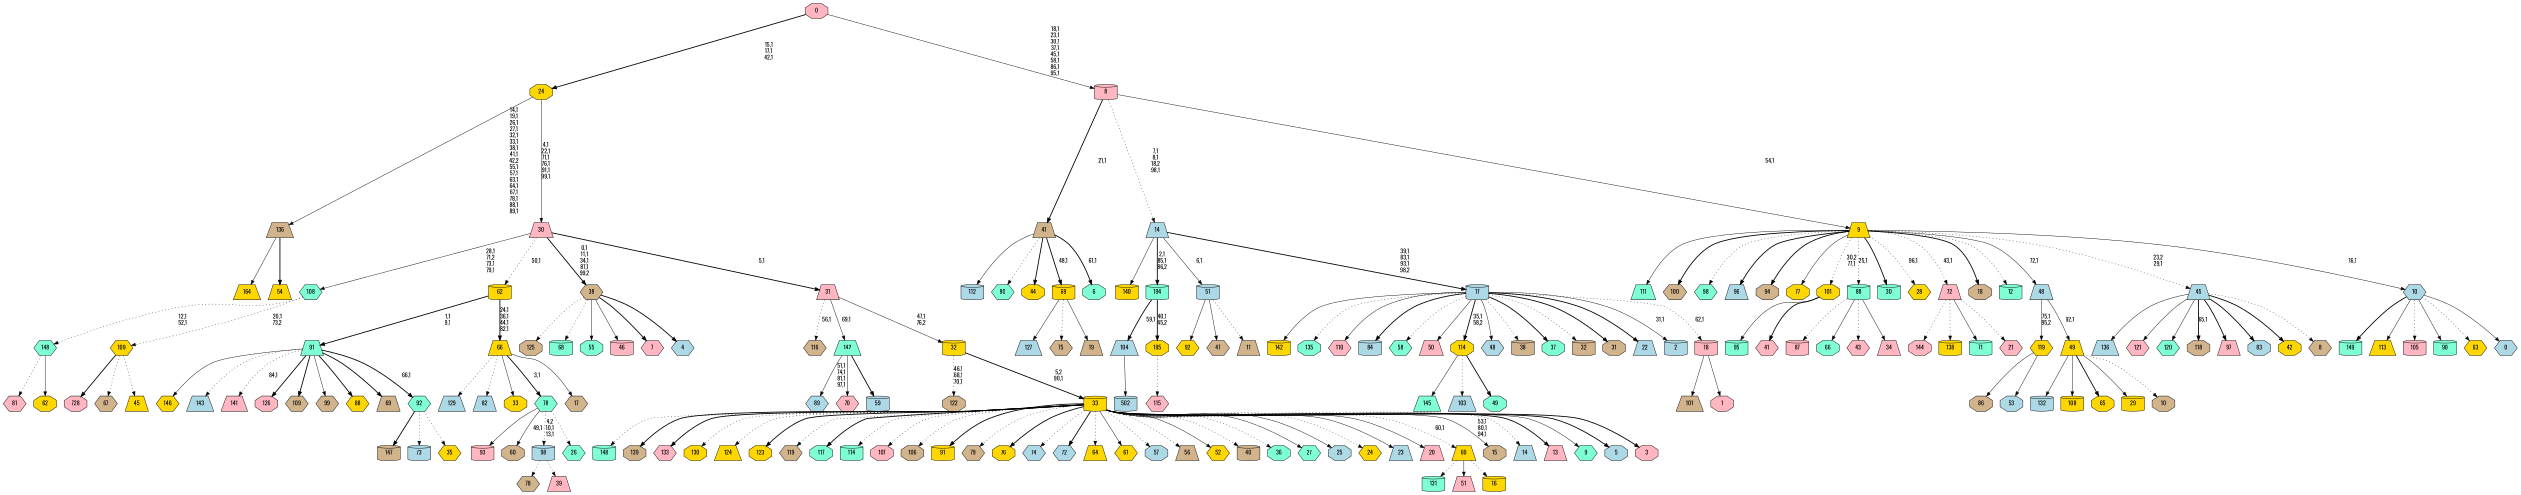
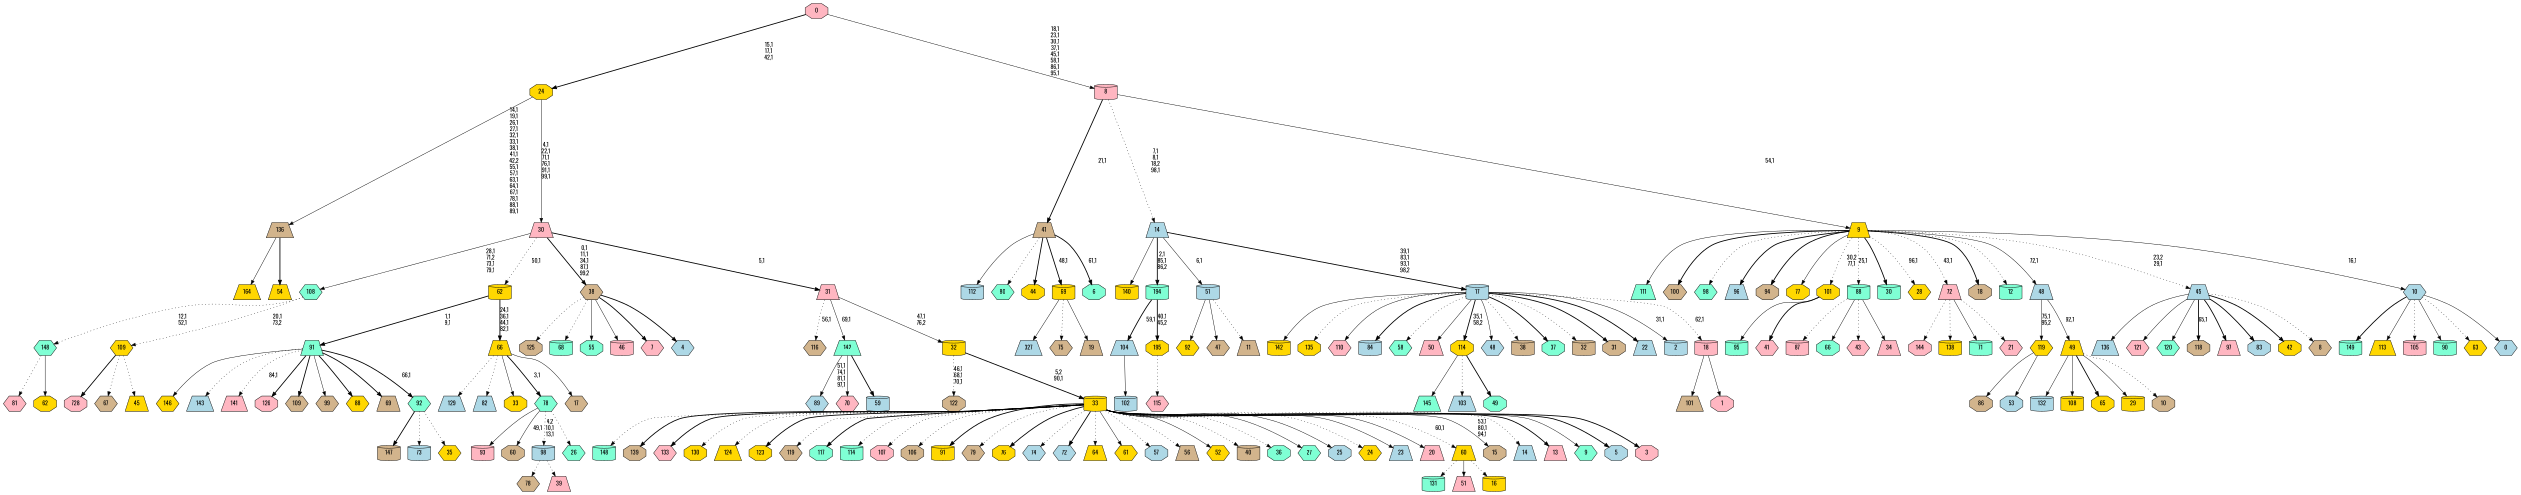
node "127": label "127" -> "327"
node "135": fillcolor aquamarine -> gold
node "502": label "502" -> "102"
